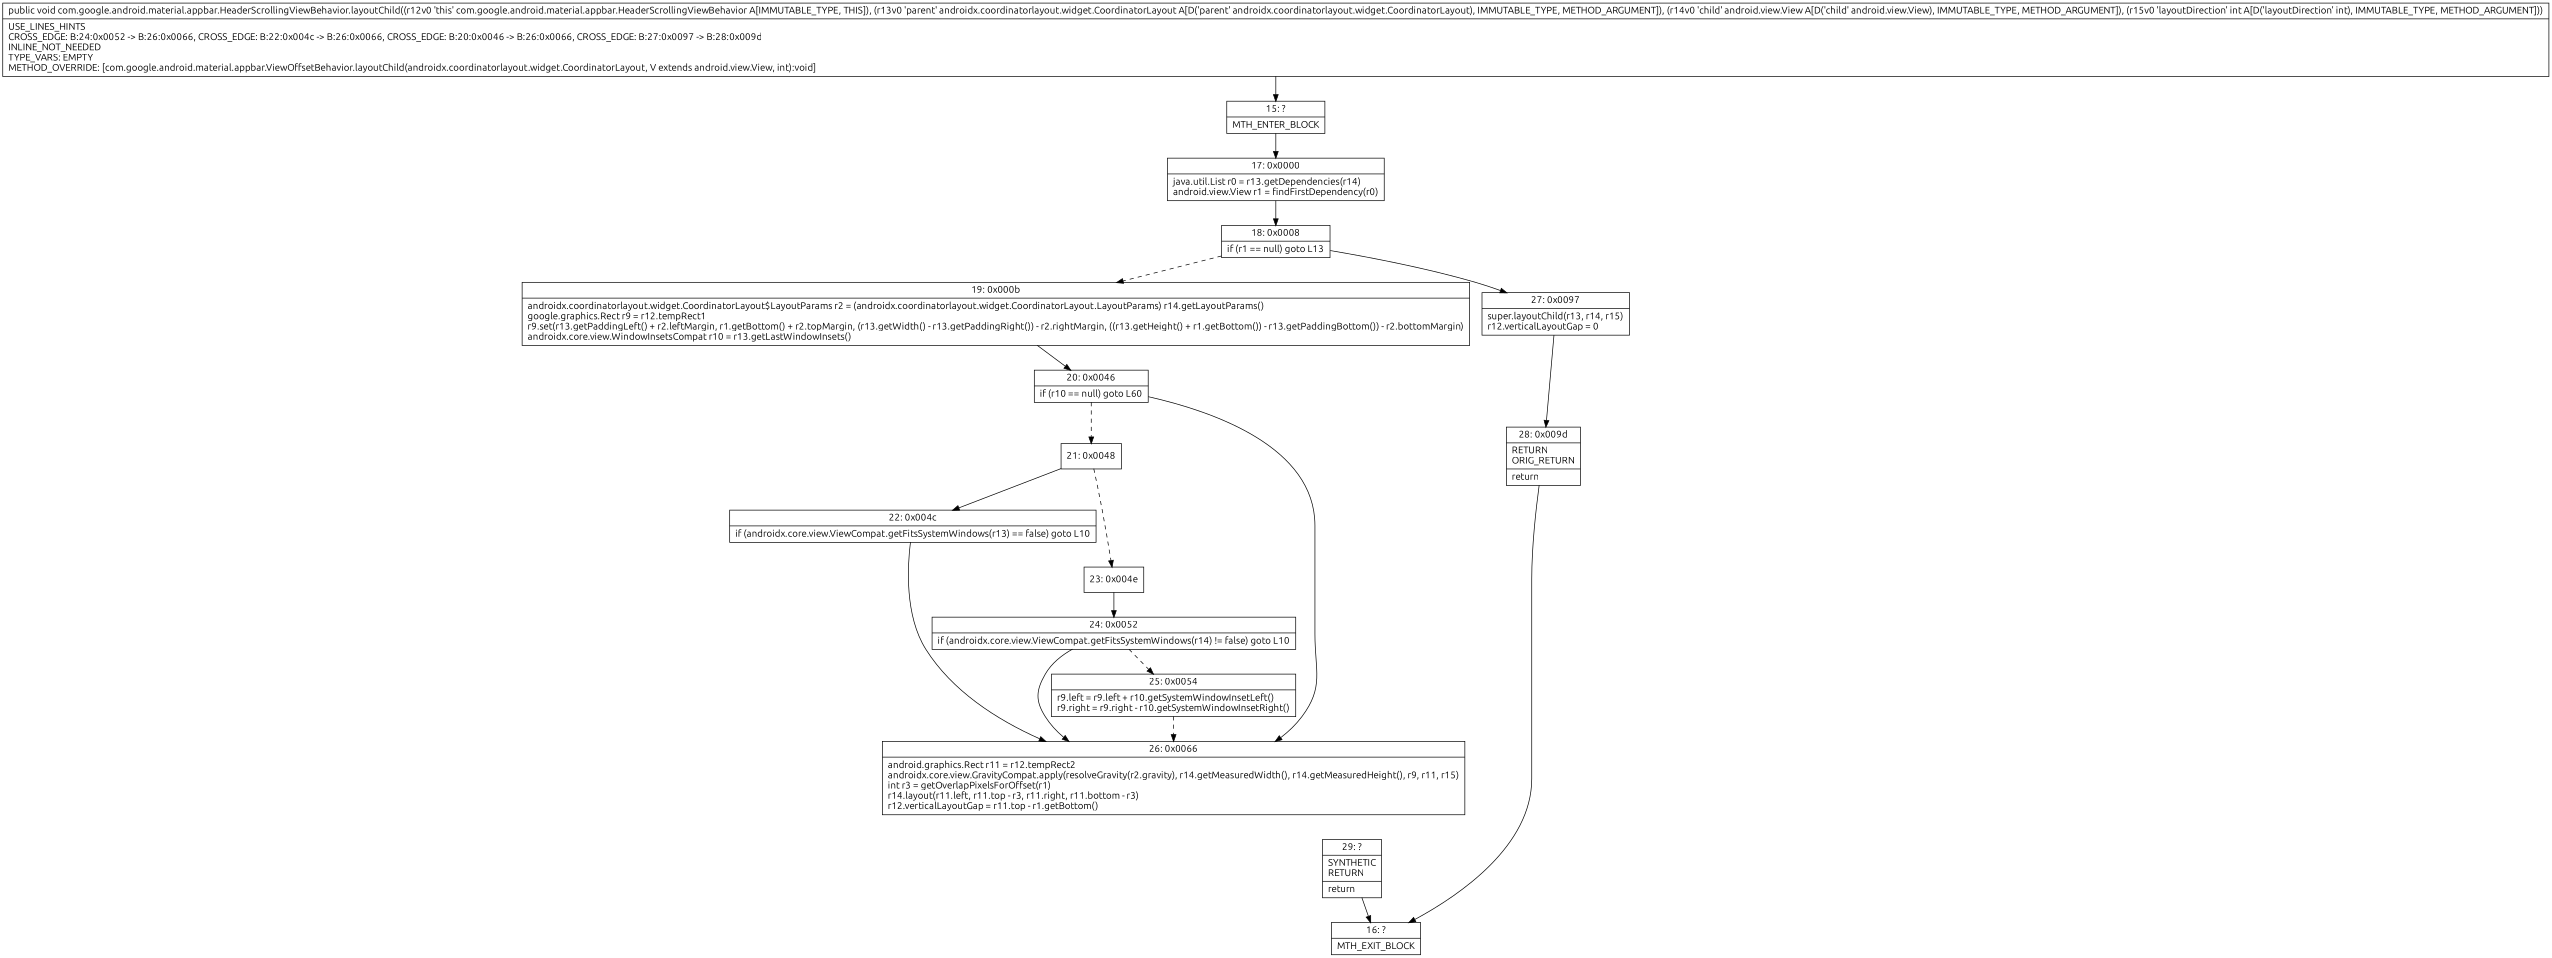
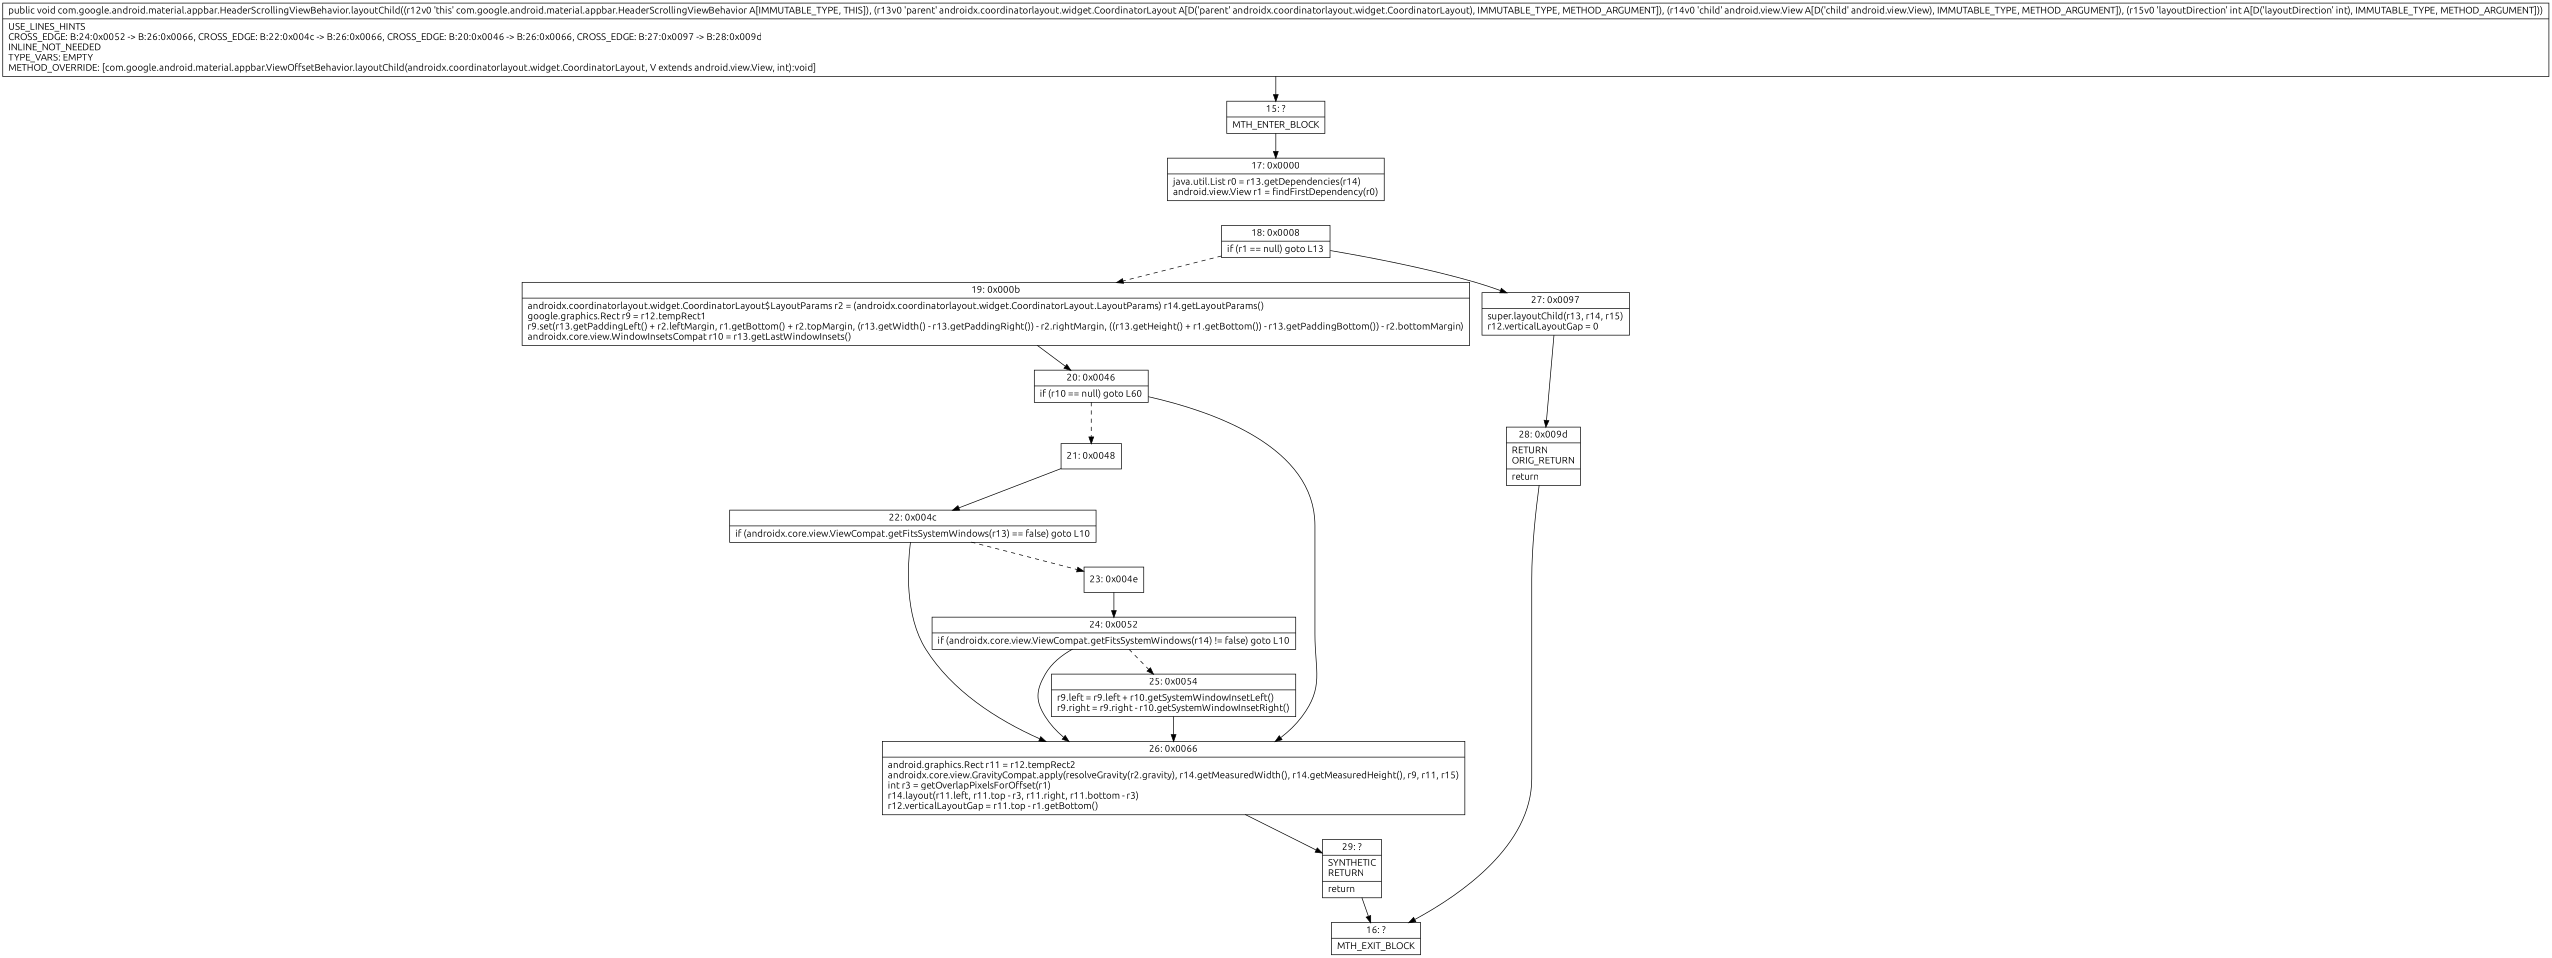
edge "17: 0x0000" -> "18: 0x0008": removed
edge "21: 0x0048" -> "23: 0x004e": now "22: 0x004c" -> "23: 0x004e"
edge "25: 0x0054" -> "26: 0x0066": style dashed -> solid
edge "26: 0x0066" -> "29: ?": added
